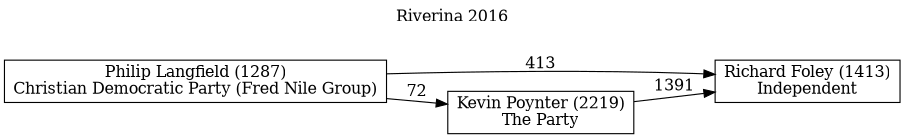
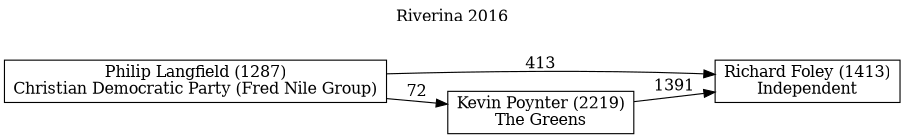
node "Kevin Poynter (2219) The Party": label "Kevin Poynter (2219) The Party" -> "Kevin Poynter (2219) The Greens"
